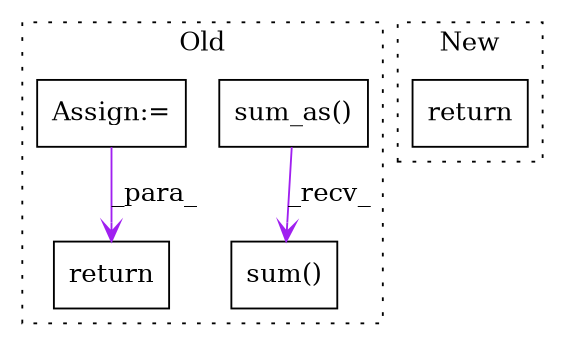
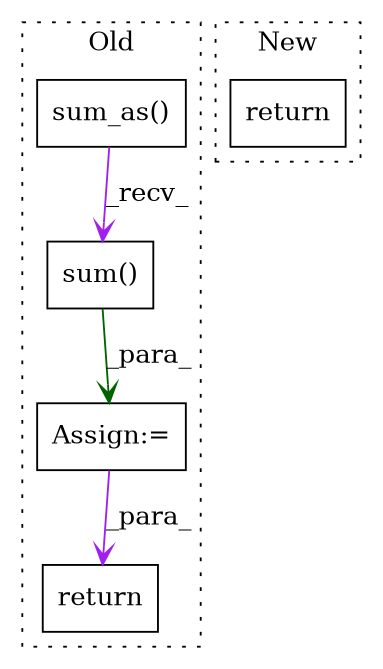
edge "sum()" -> "Assign:=": added, label "_para_"
